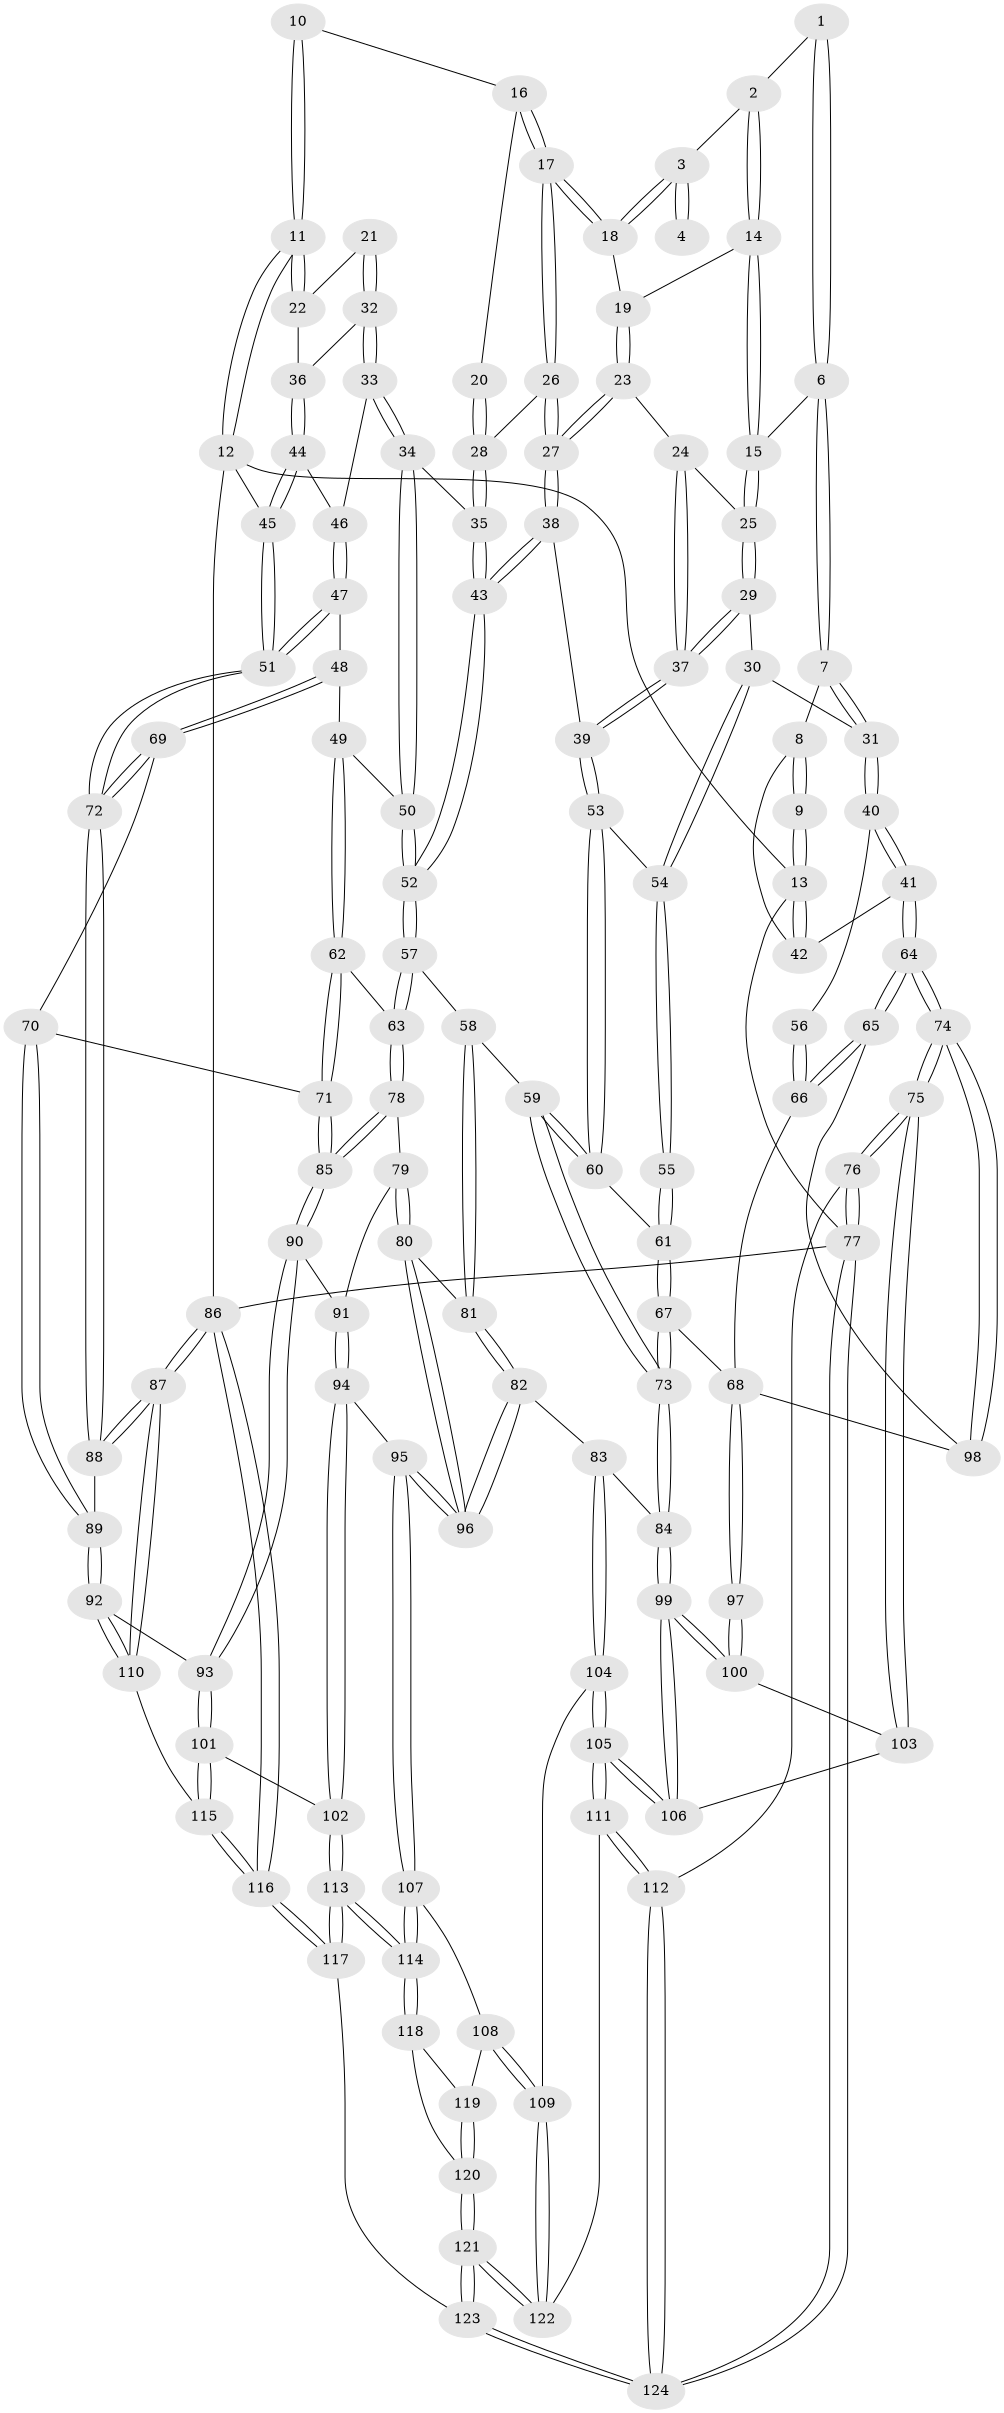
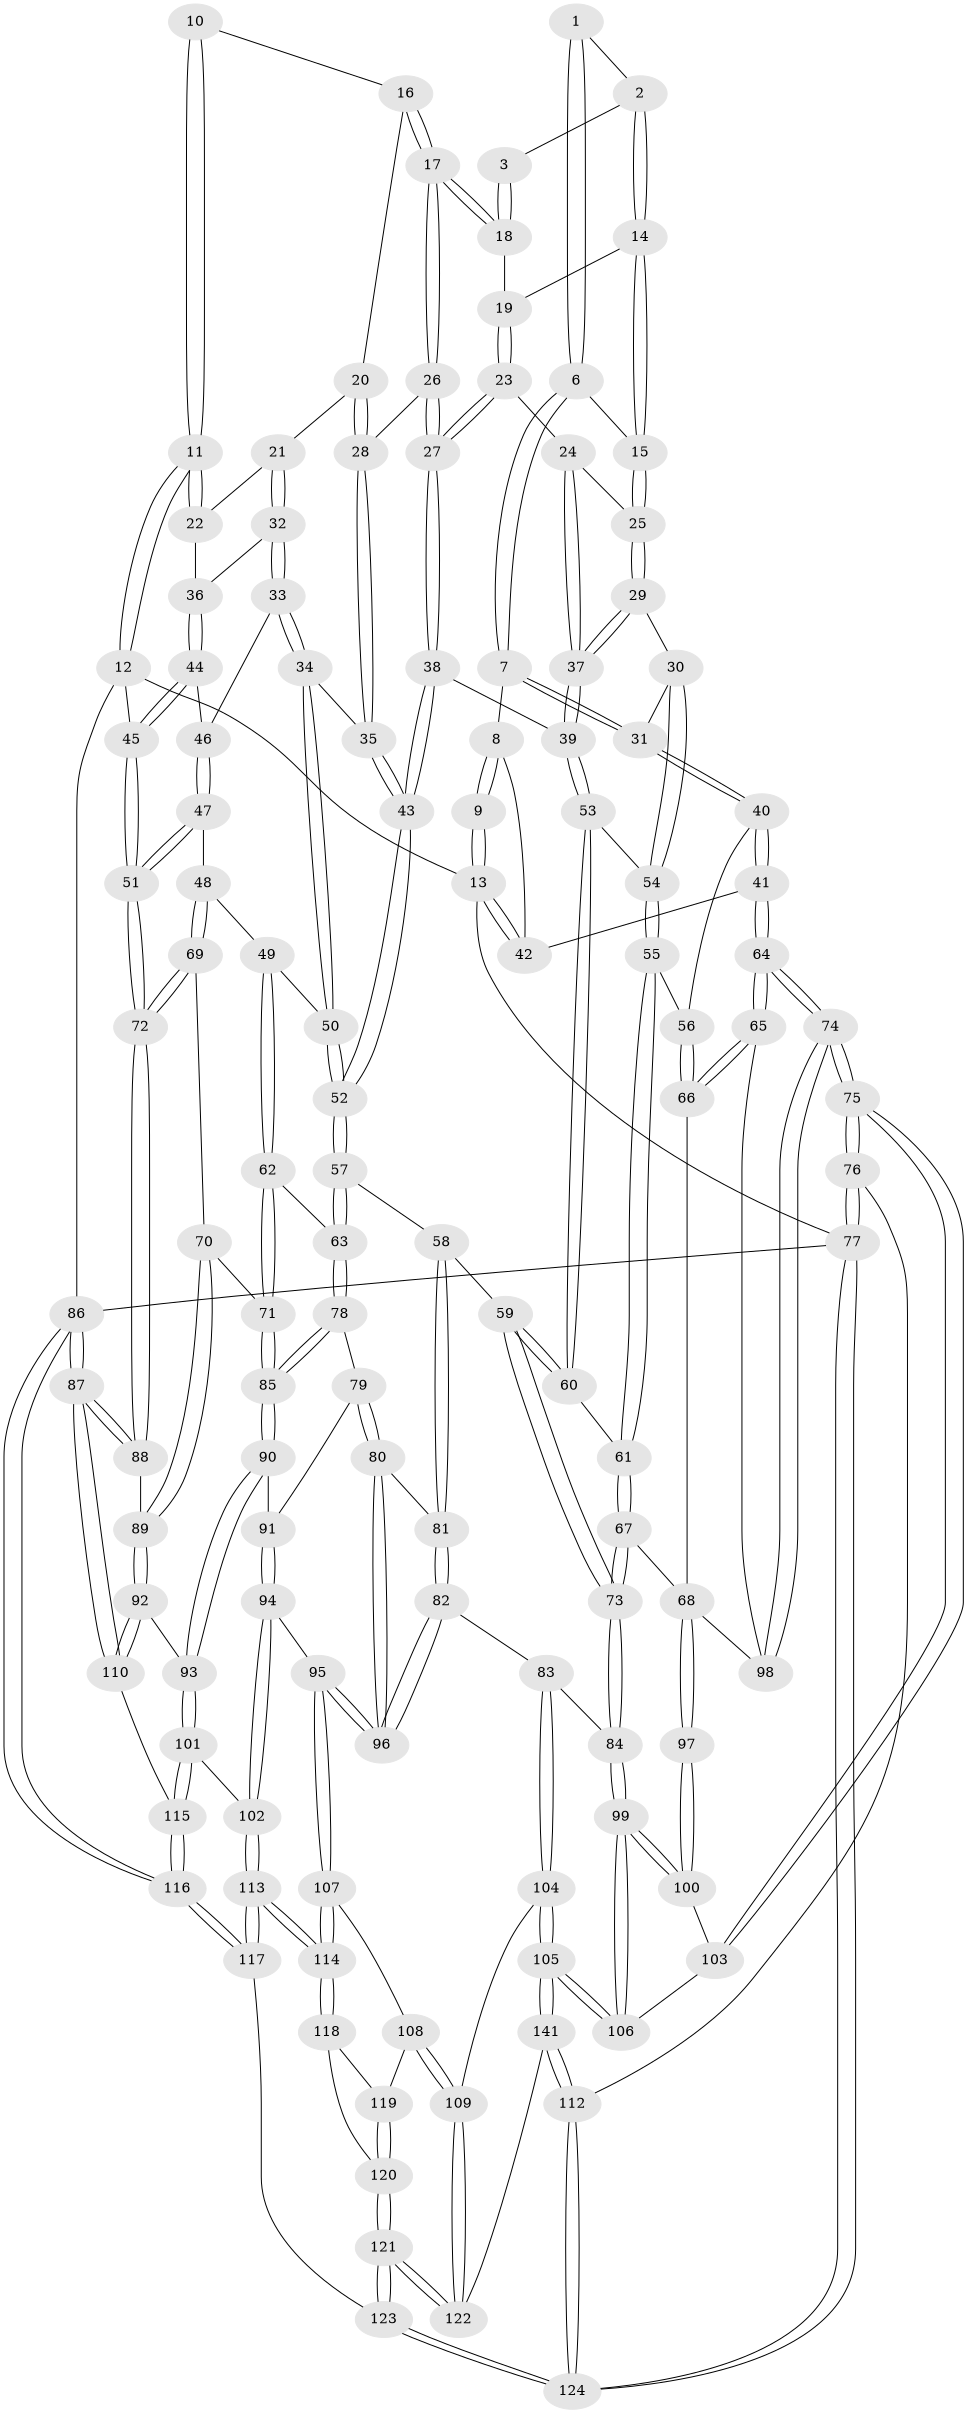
node "4": removed
edge "20" -- "21": added
edge "55" -- "56": added
node "111": label "111" -> "141"
